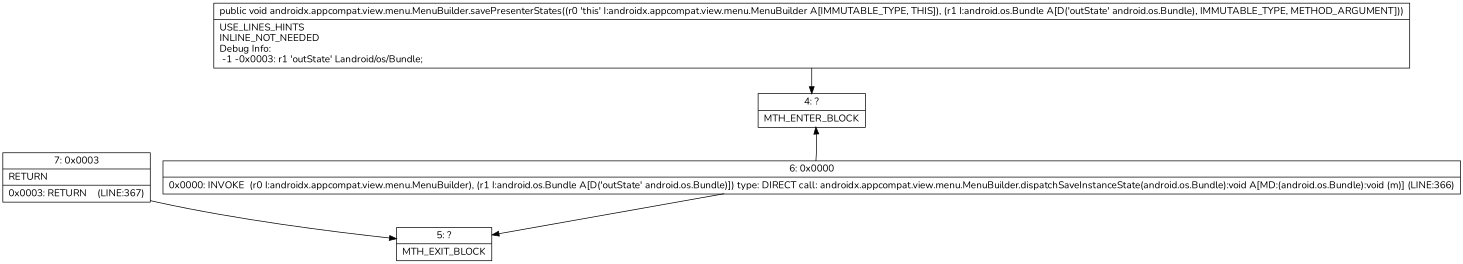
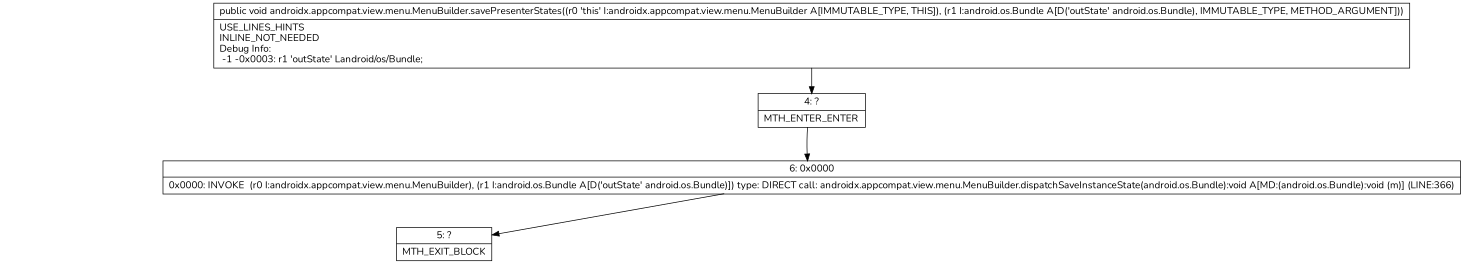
node "4: ?": text "MTH_ENTER_BLOCK" -> "MTH_ENTER_ENTER"
edge "6: 0x0000" -> "4: ?": reversed
node "7: 0x0003": removed
